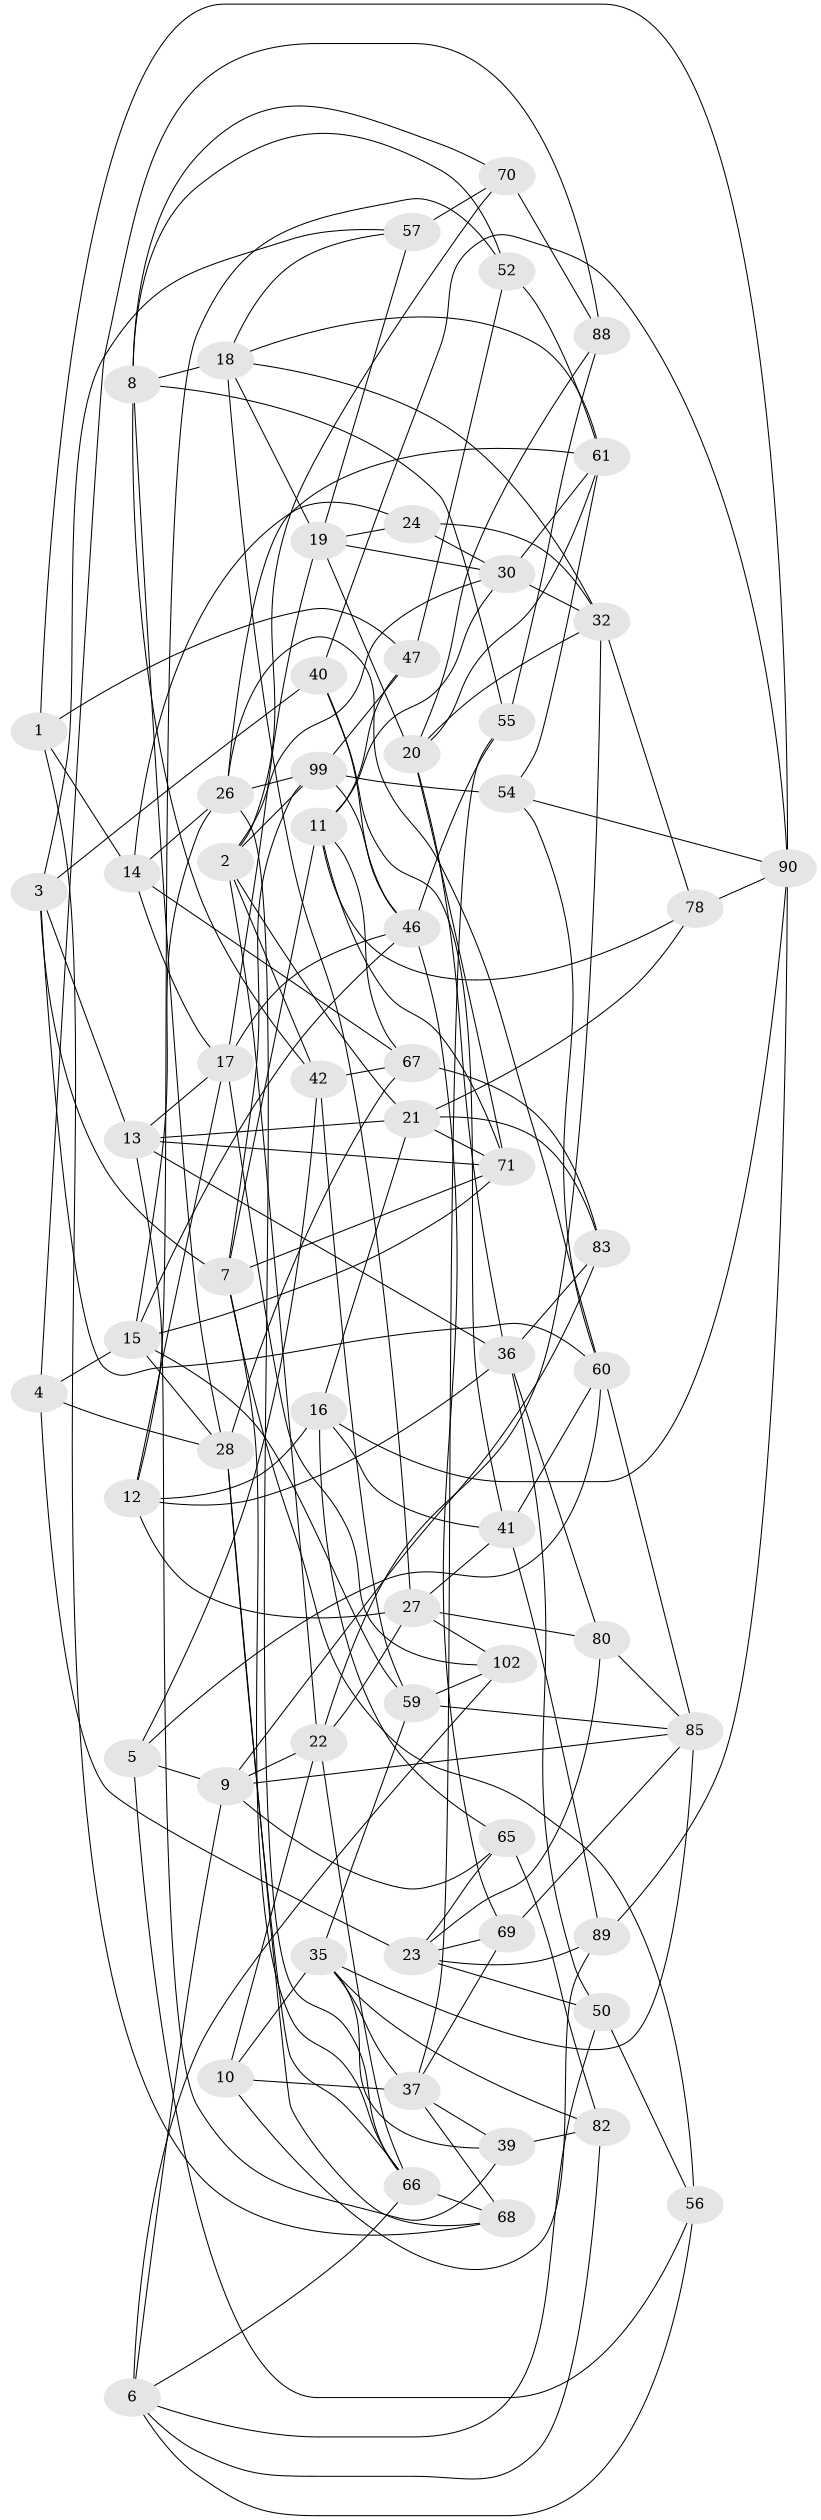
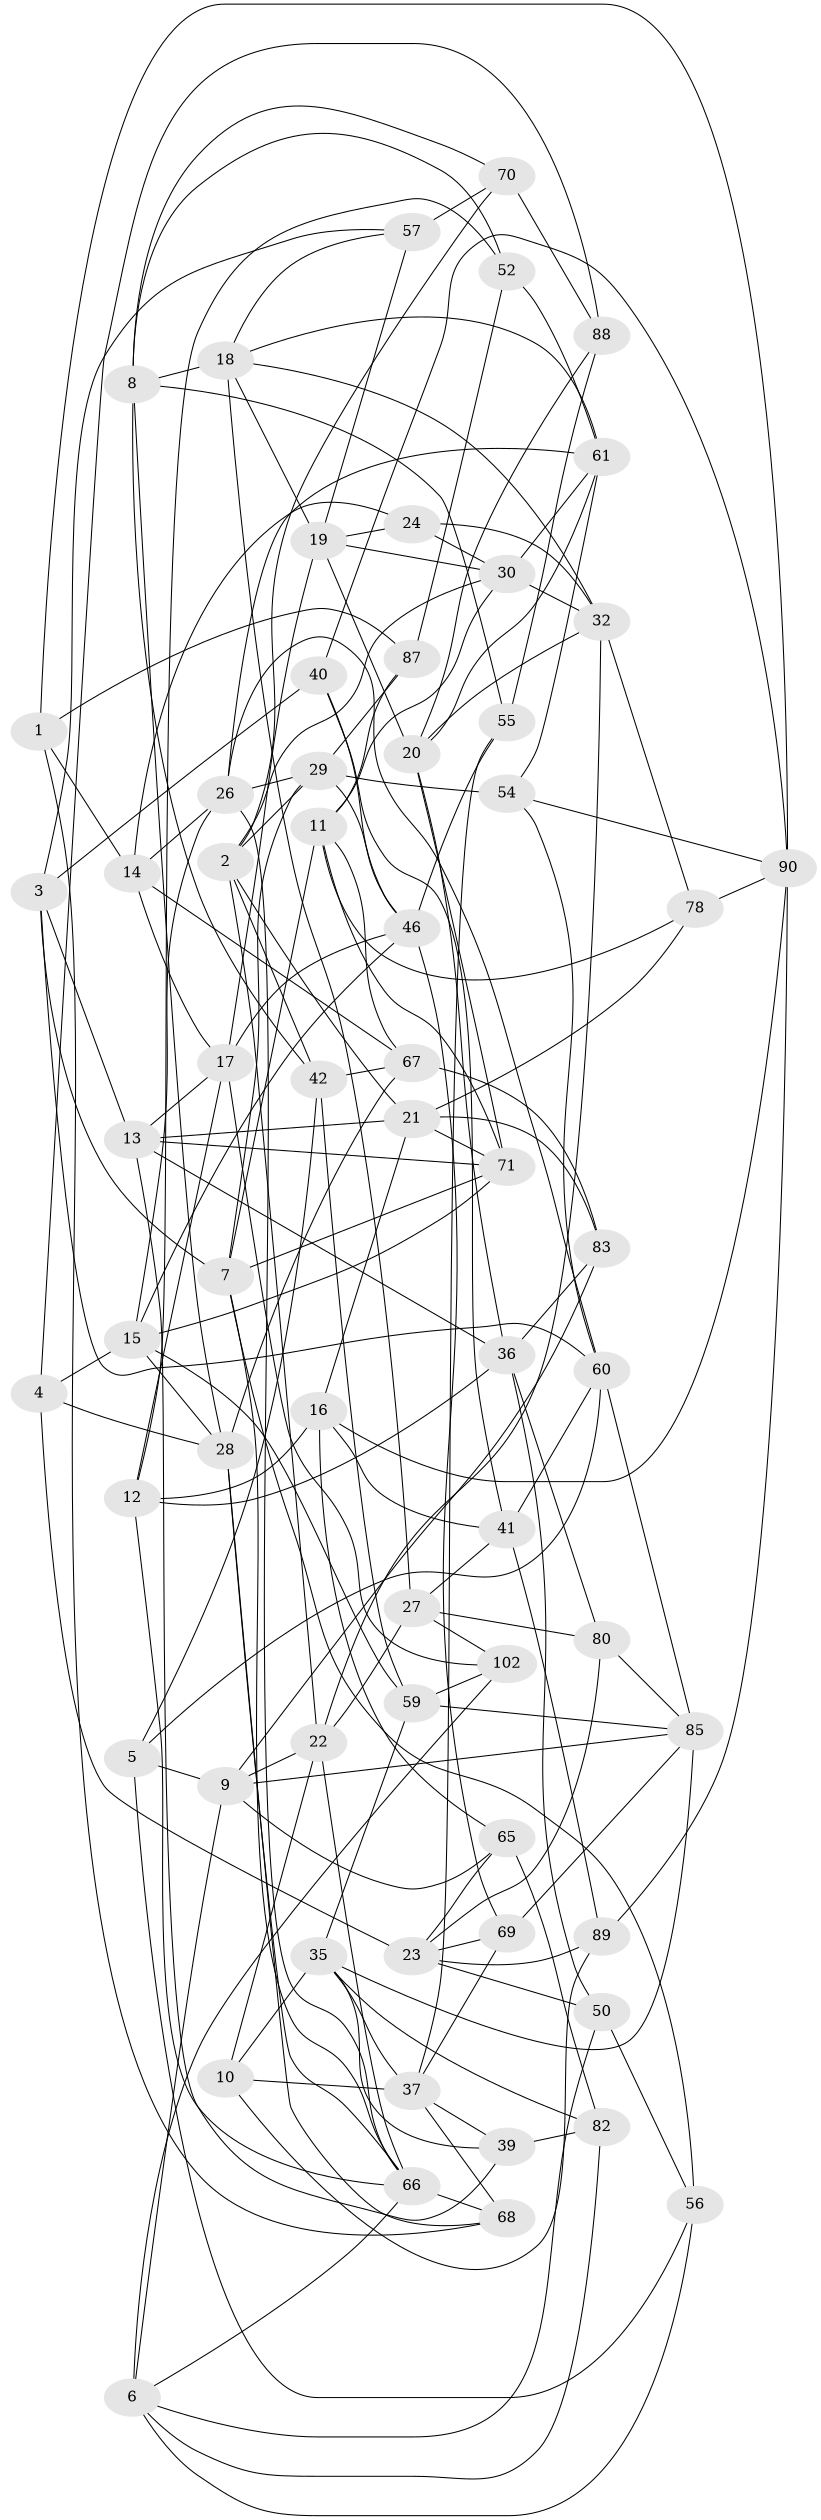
node "47": label "47" -> "87"
node "99": label "99" -> "29"
edge "12" -- "27": now "12" -- "66"
